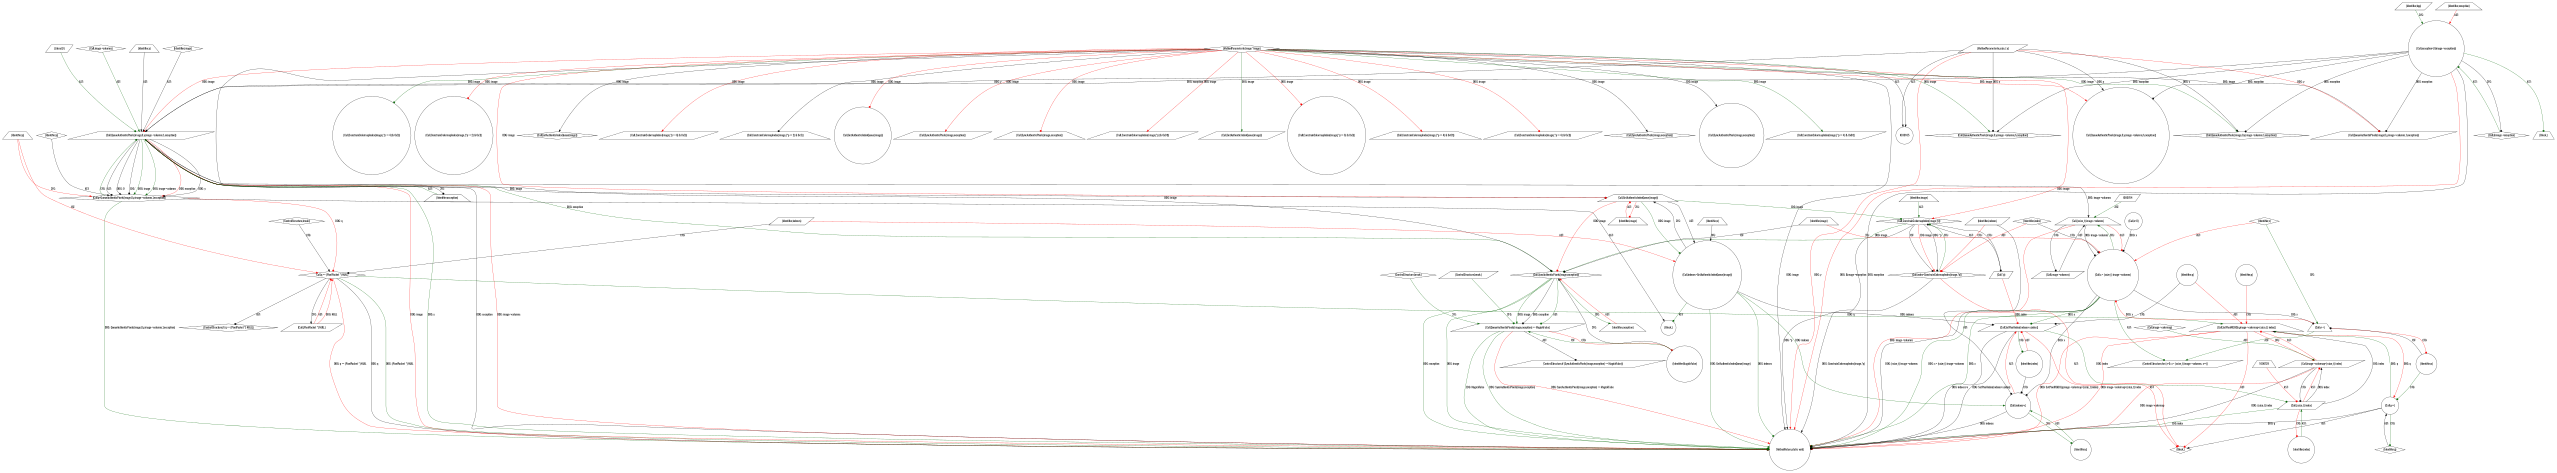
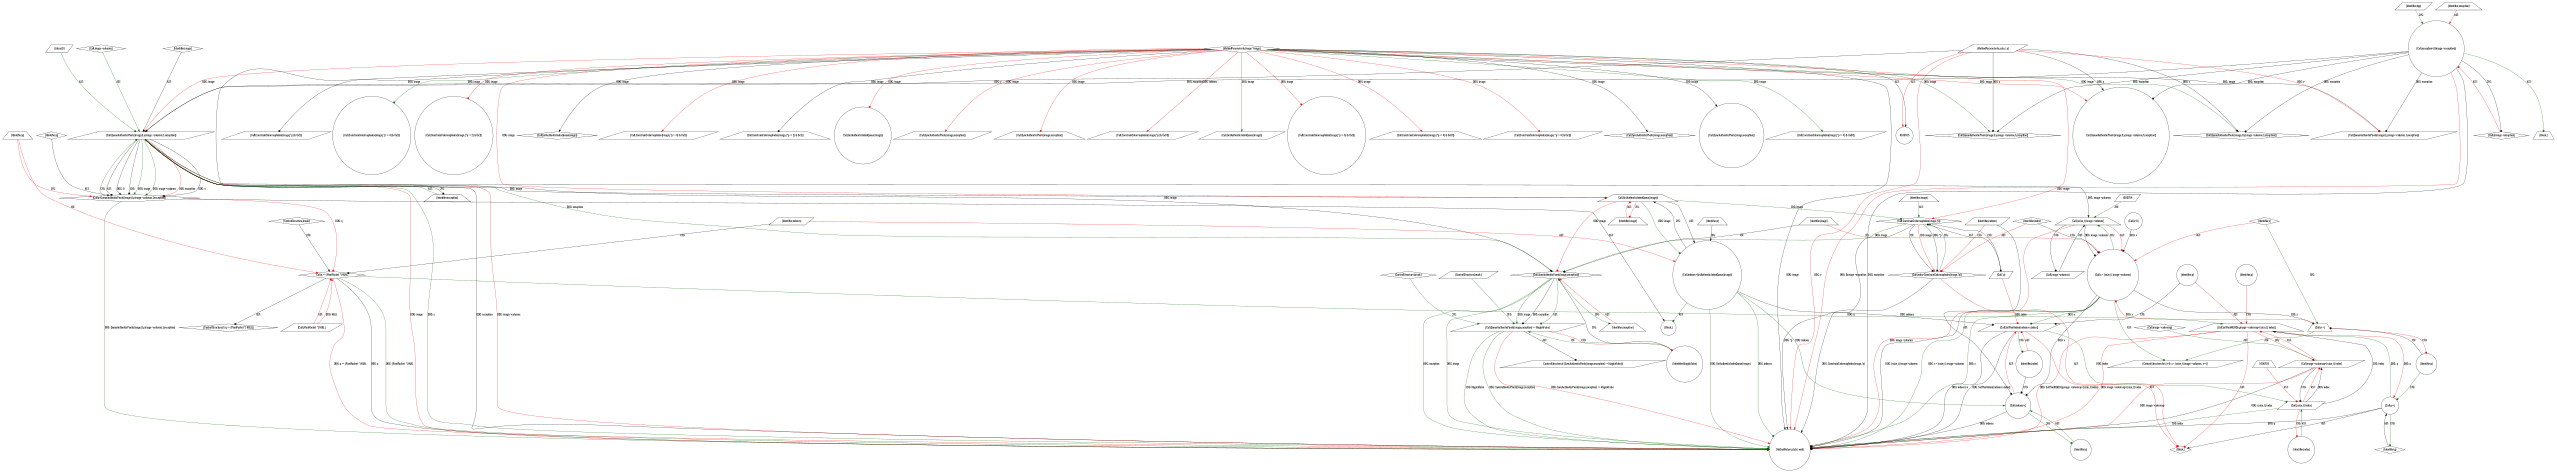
node "(Identifier,y)": removed
edge "(MethodParameterIn,ssize_t y)" -> "1000105": color black -> red
edge "(MethodParameterIn,Image *image)" -> "(Call,ConstrainColormapIndex(image,(*p) & 0x0f))": label "DDG: image" -> "DDG: indexes"
edge "(Call,&image->exception)" -> "(Call,exception=(&image->exception))": color darkgreen -> red
node "(Call,ConstrainColormapIndex(image,(*p) & 0x3))": added
edge "(Call,q == (PixelPacket *) NULL)" -> "(Call,(PixelPacket *) NULL)": removed, label "CFG:"
